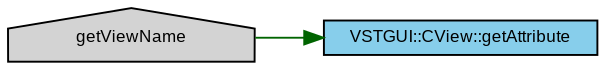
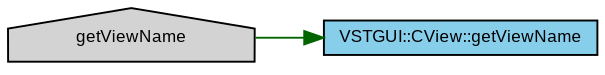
node "VSTGUI::CView::getAttribute": label "VSTGUI::CView::getAttribute" -> "VSTGUI::CView::getViewName"
